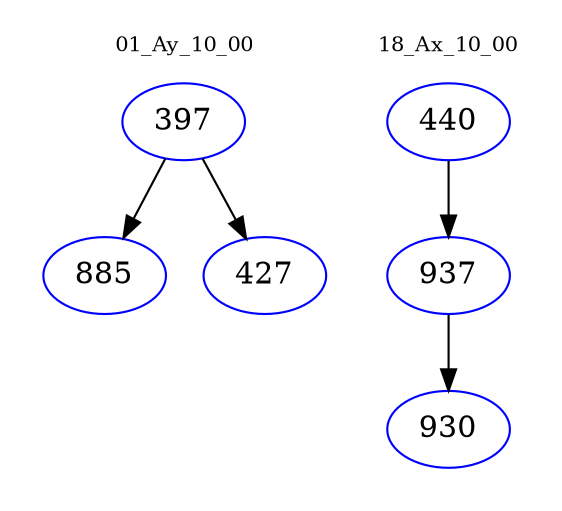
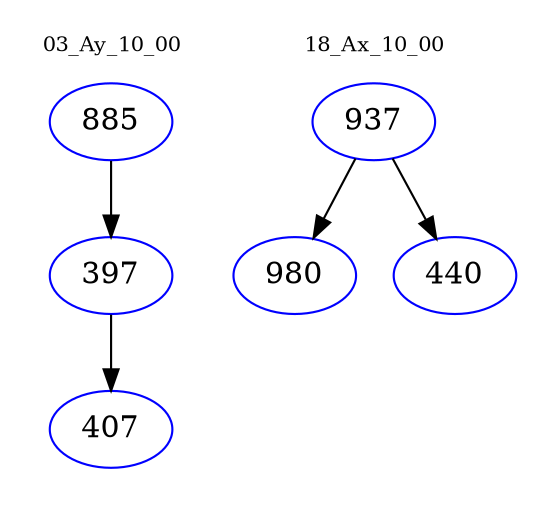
cluster "01_Ay_10_00": label "01_Ay_10_00" -> "03_Ay_10_00"
edge "440" -> "937": reversed
edge "397" -> "885": reversed
node "427": label "427" -> "407"
node "930": label "930" -> "980"
